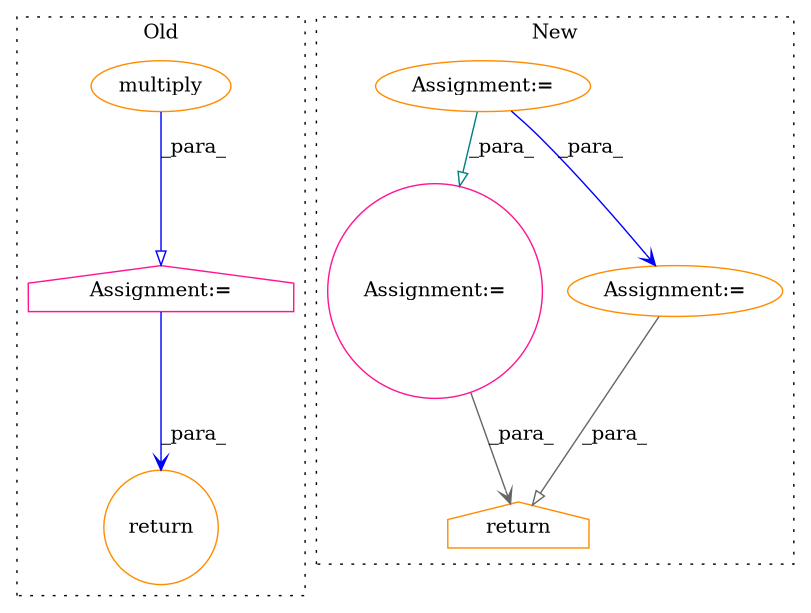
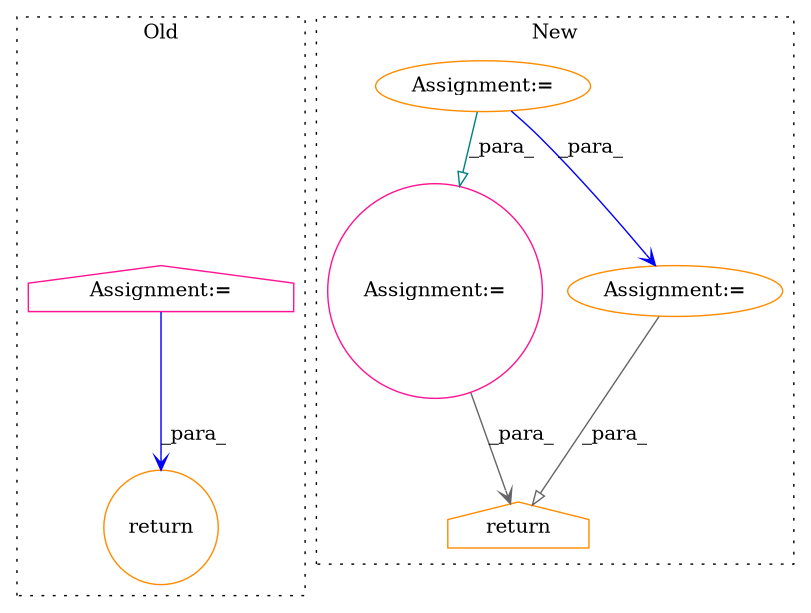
node "multiply": removed
